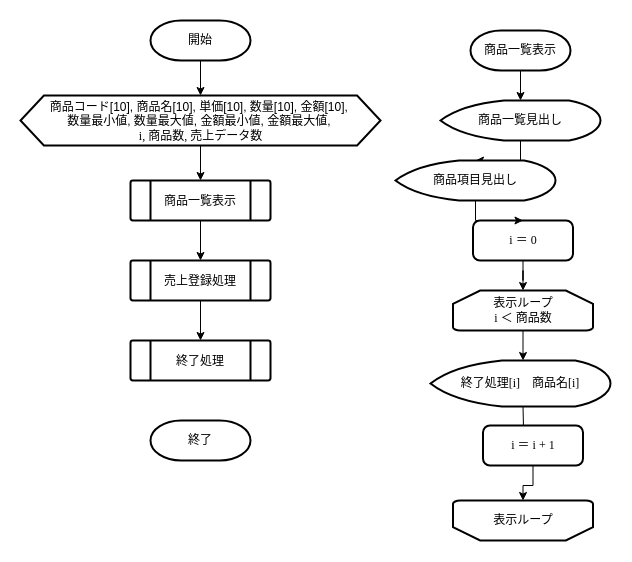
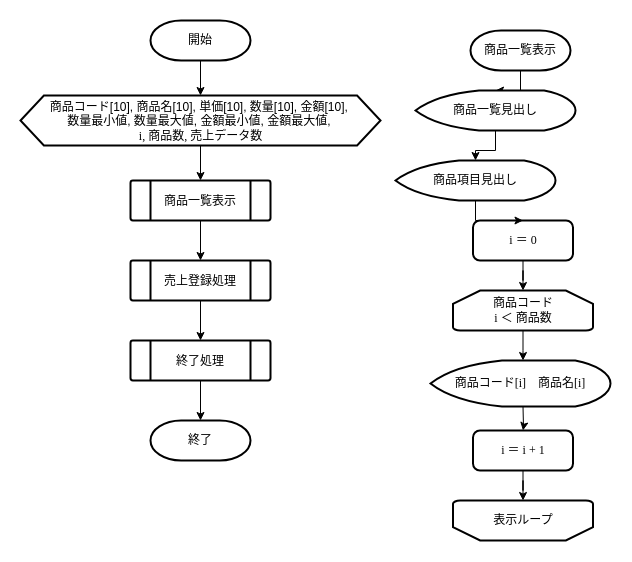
node "商品一覧見出し": moved (521, 121) -> (496, 111)
node "表示ループ i ＜ 商品数": label "表示ループ i ＜ 商品数" -> "商品コード i ＜ 商品数"
node "終了処理[i] 商品名[i]": label "終了処理[i] 商品名[i]" -> "商品コード[i] 商品名[i]"
edge "終了処理" -> "終了": added
node "i ＝ i + 1": moved (533, 446) -> (523, 451)
